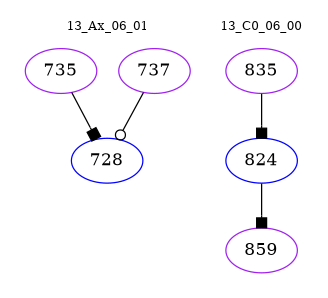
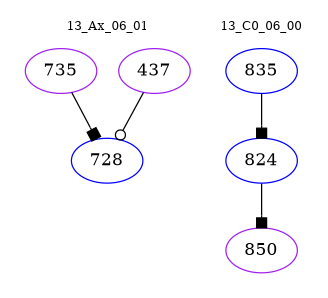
node "737": label "737" -> "437"
node "835": color purple -> blue
node "859": label "859" -> "850"
